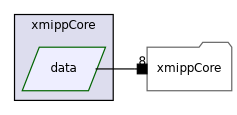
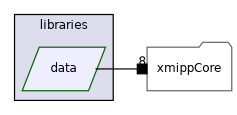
cluster "xmippCore": label "xmippCore" -> "libraries"
